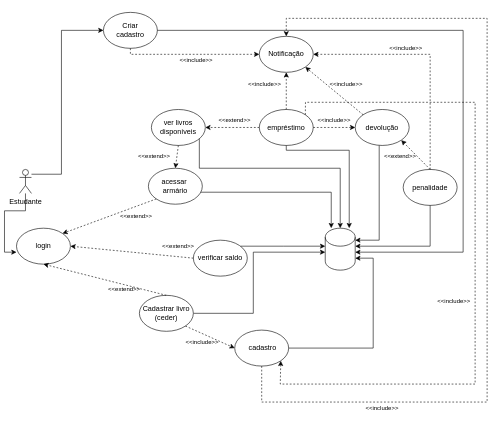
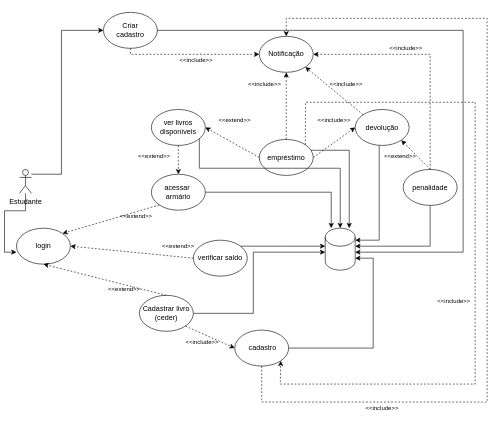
node "empréstimo": moved (287, 128) -> (287, 158)
node "acessar armário": moved (176, 186) -> (179, 192)
